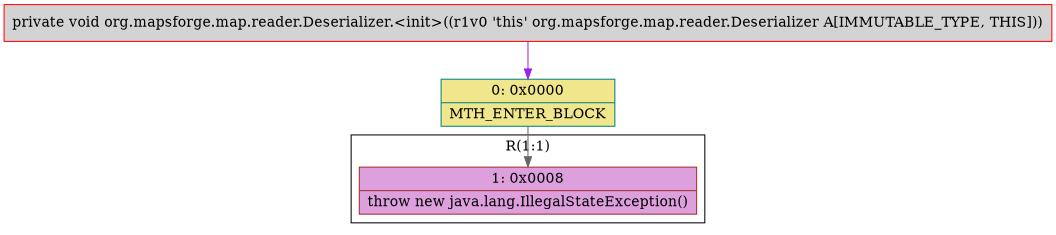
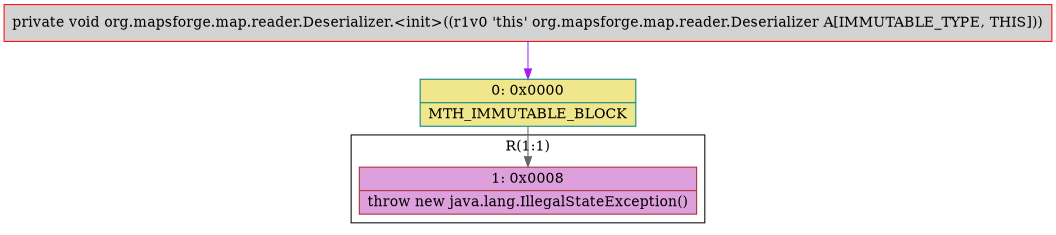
node "0: 0x0000": text "MTH_ENTER_BLOCK" -> "MTH_IMMUTABLE_BLOCK"
